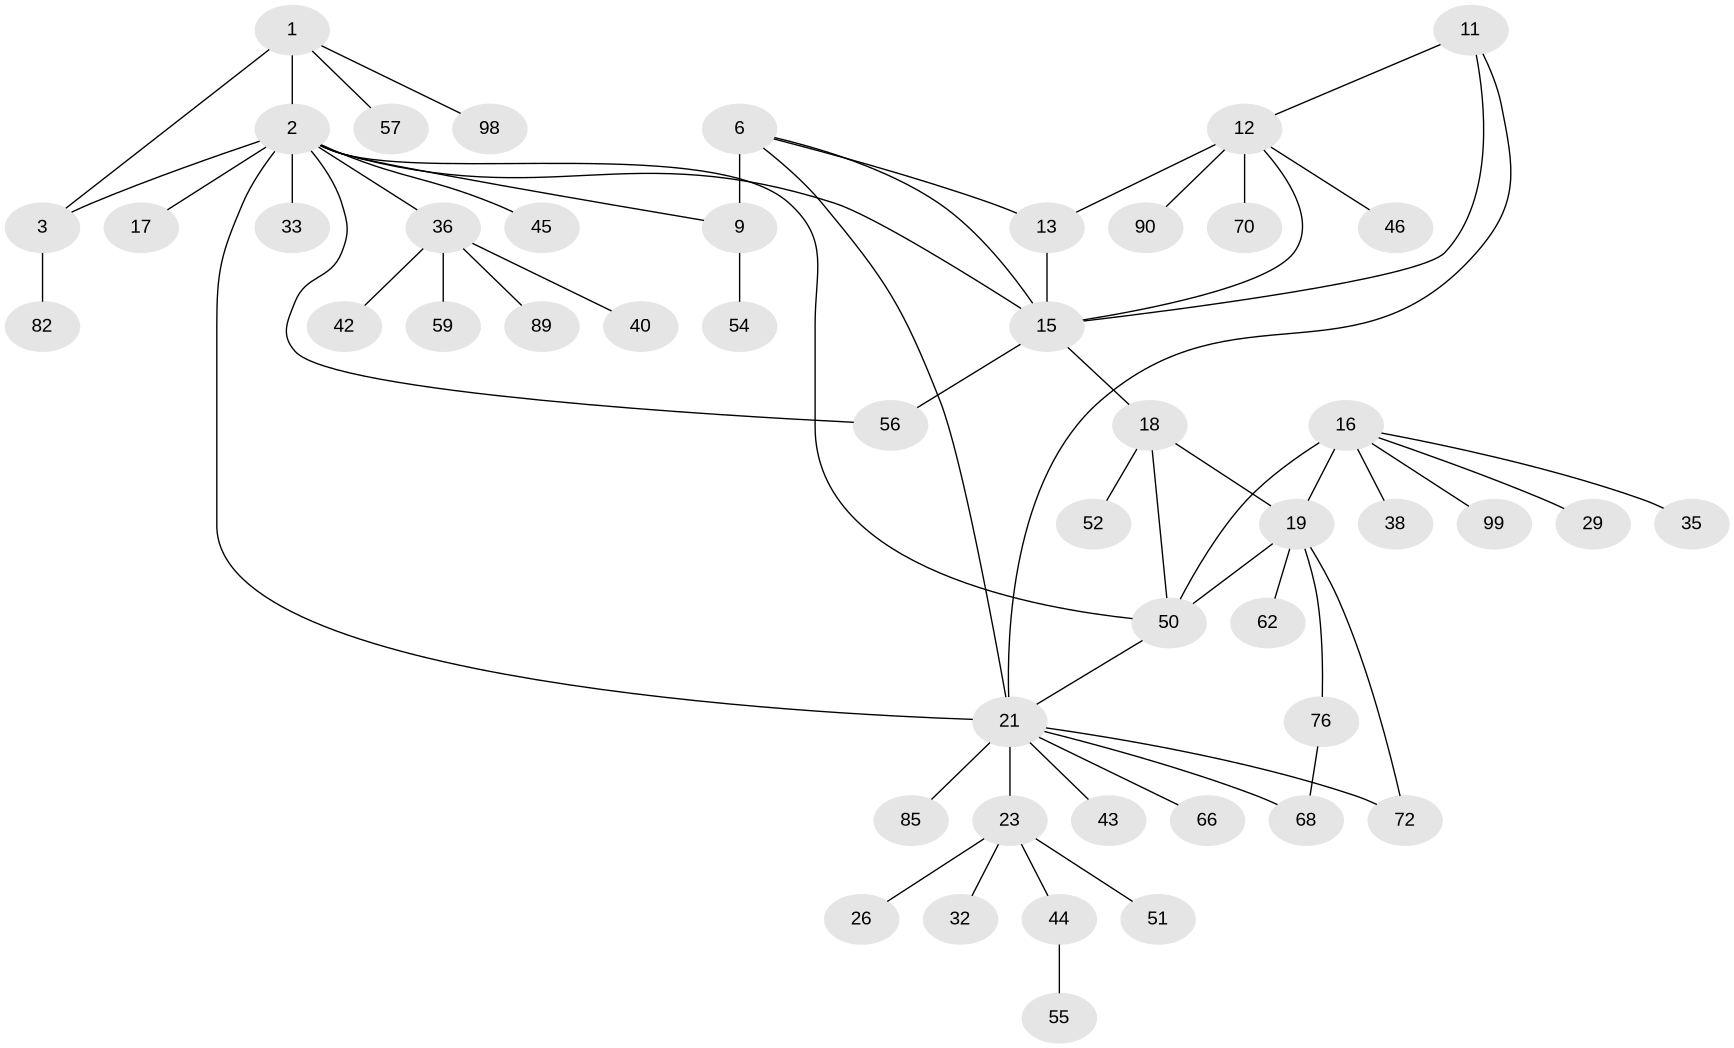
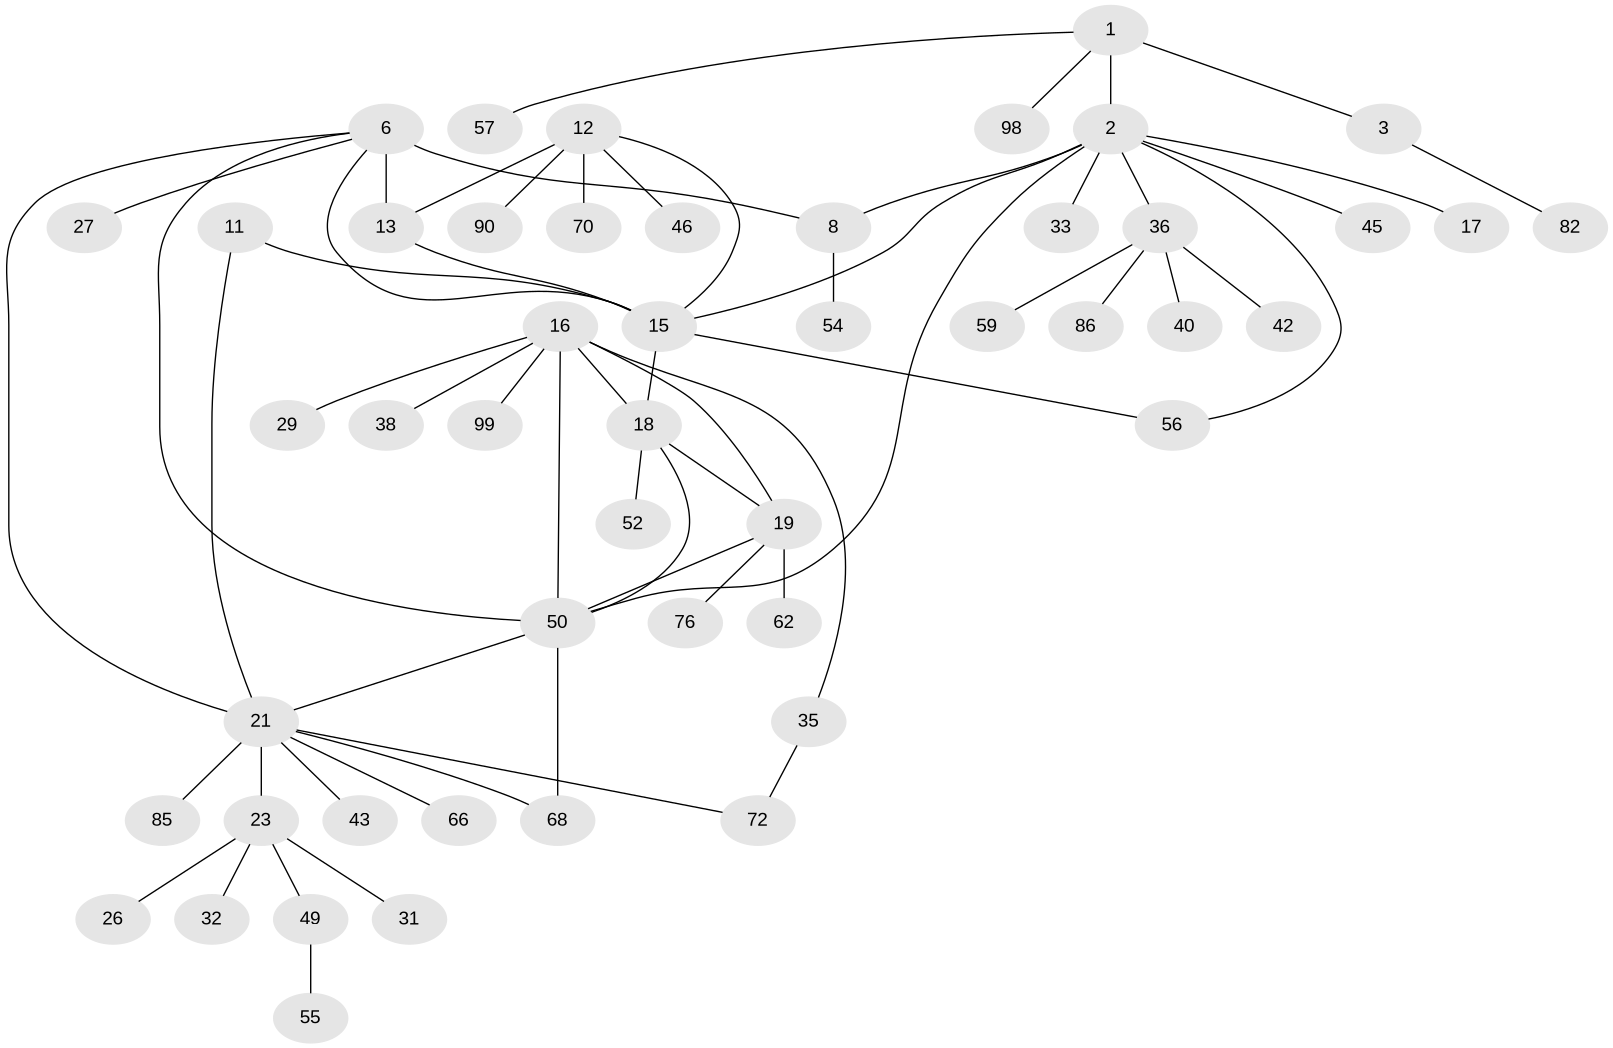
edge "11" -- "12": removed
edge "2" -- "3": removed
node "27": added
node "9": label "9" -> "8"
node "89": label "89" -> "86"
edge "16" -- "18": added
edge "6" -- "50": added
edge "2" -- "21": removed
edge "19" -- "72": now "35" -- "72"
edge "76" -- "68": now "50" -- "68"
node "44": label "44" -> "49"
node "51": label "51" -> "31"
